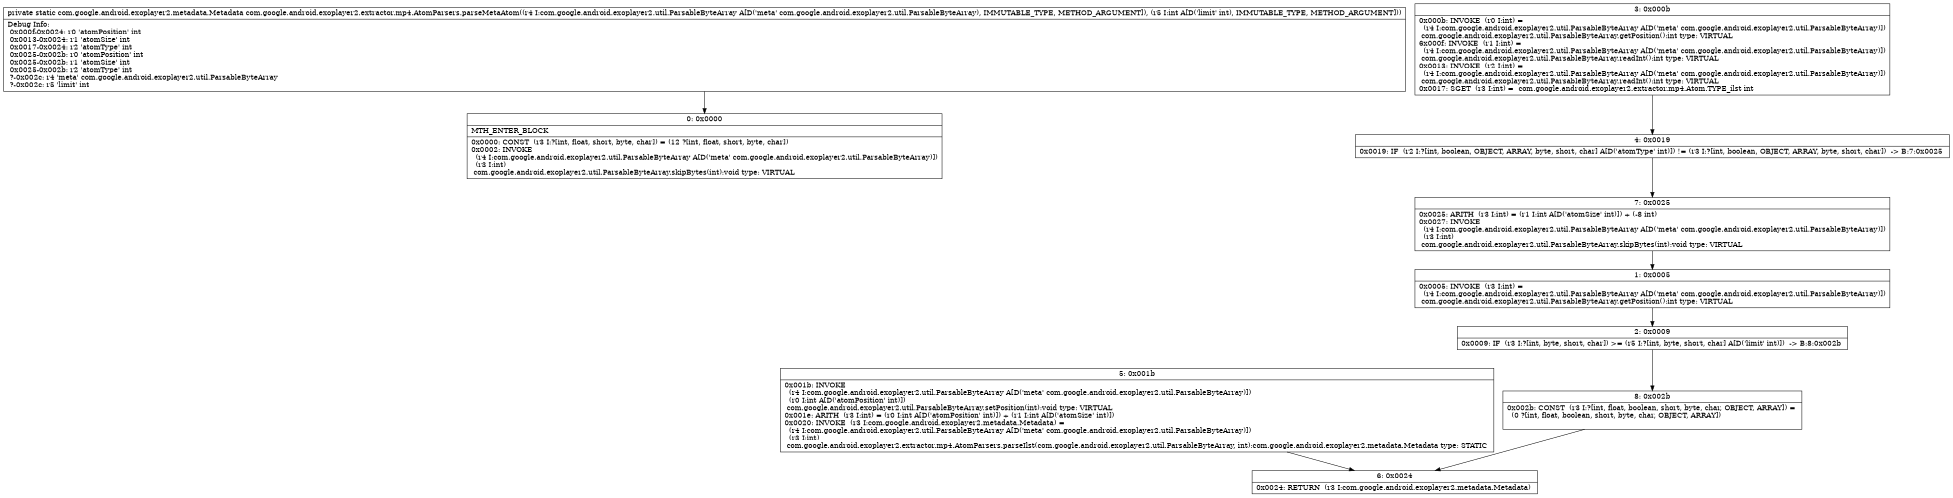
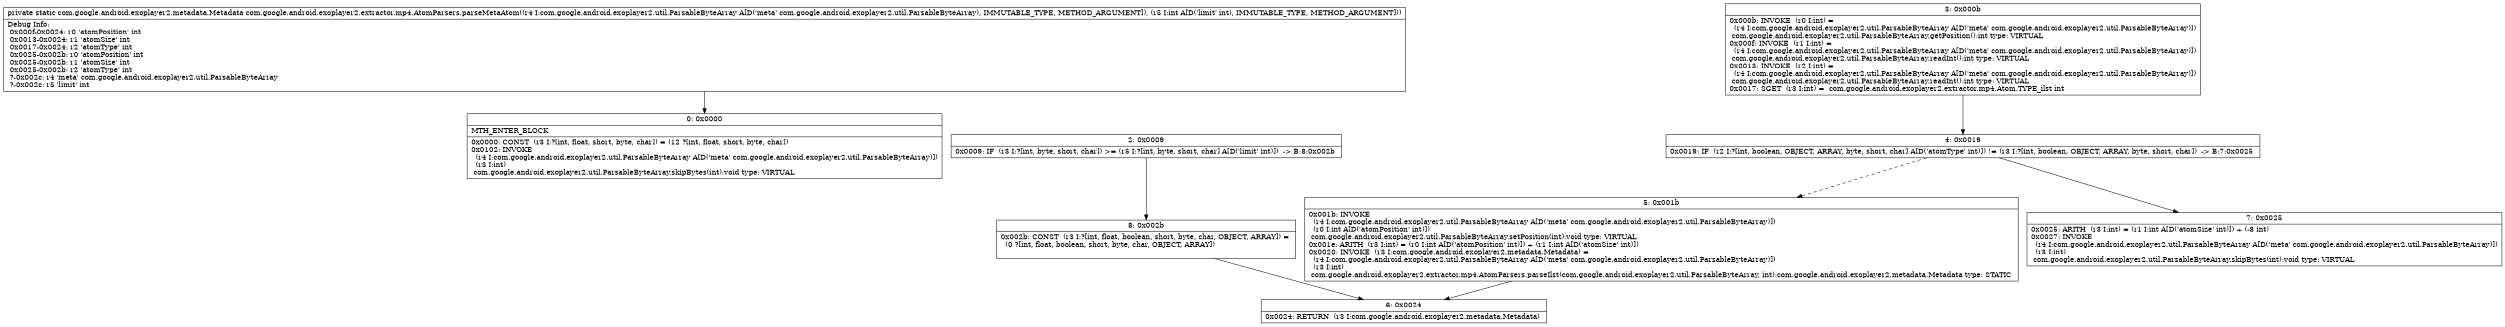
node "3: 0x000b": text "6x000f: INVOKE  (r1 I:int) =" -> "0x000f: INVOKE  (r1 I:int) ="
node "0: 0x0000": text "0x0002: INVOKE" -> "0x0102: INVOKE"
edge "4: 0x0019" -> "5: 0x001b": added
node "1: 0x0005": removed
